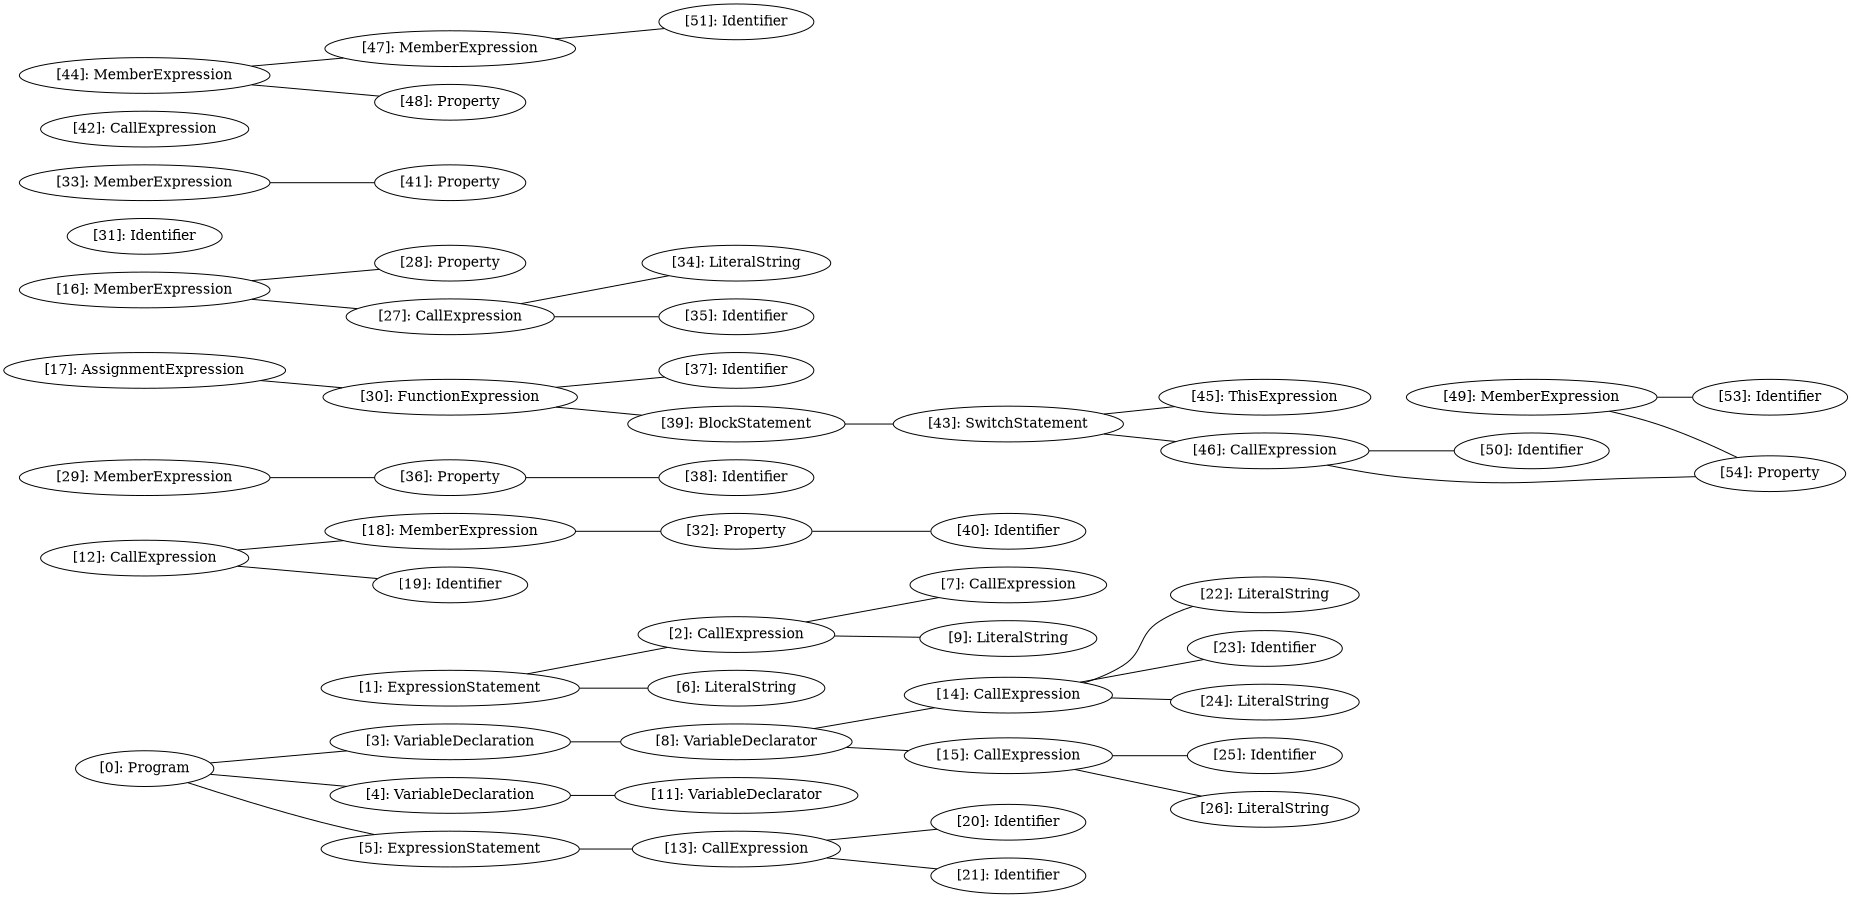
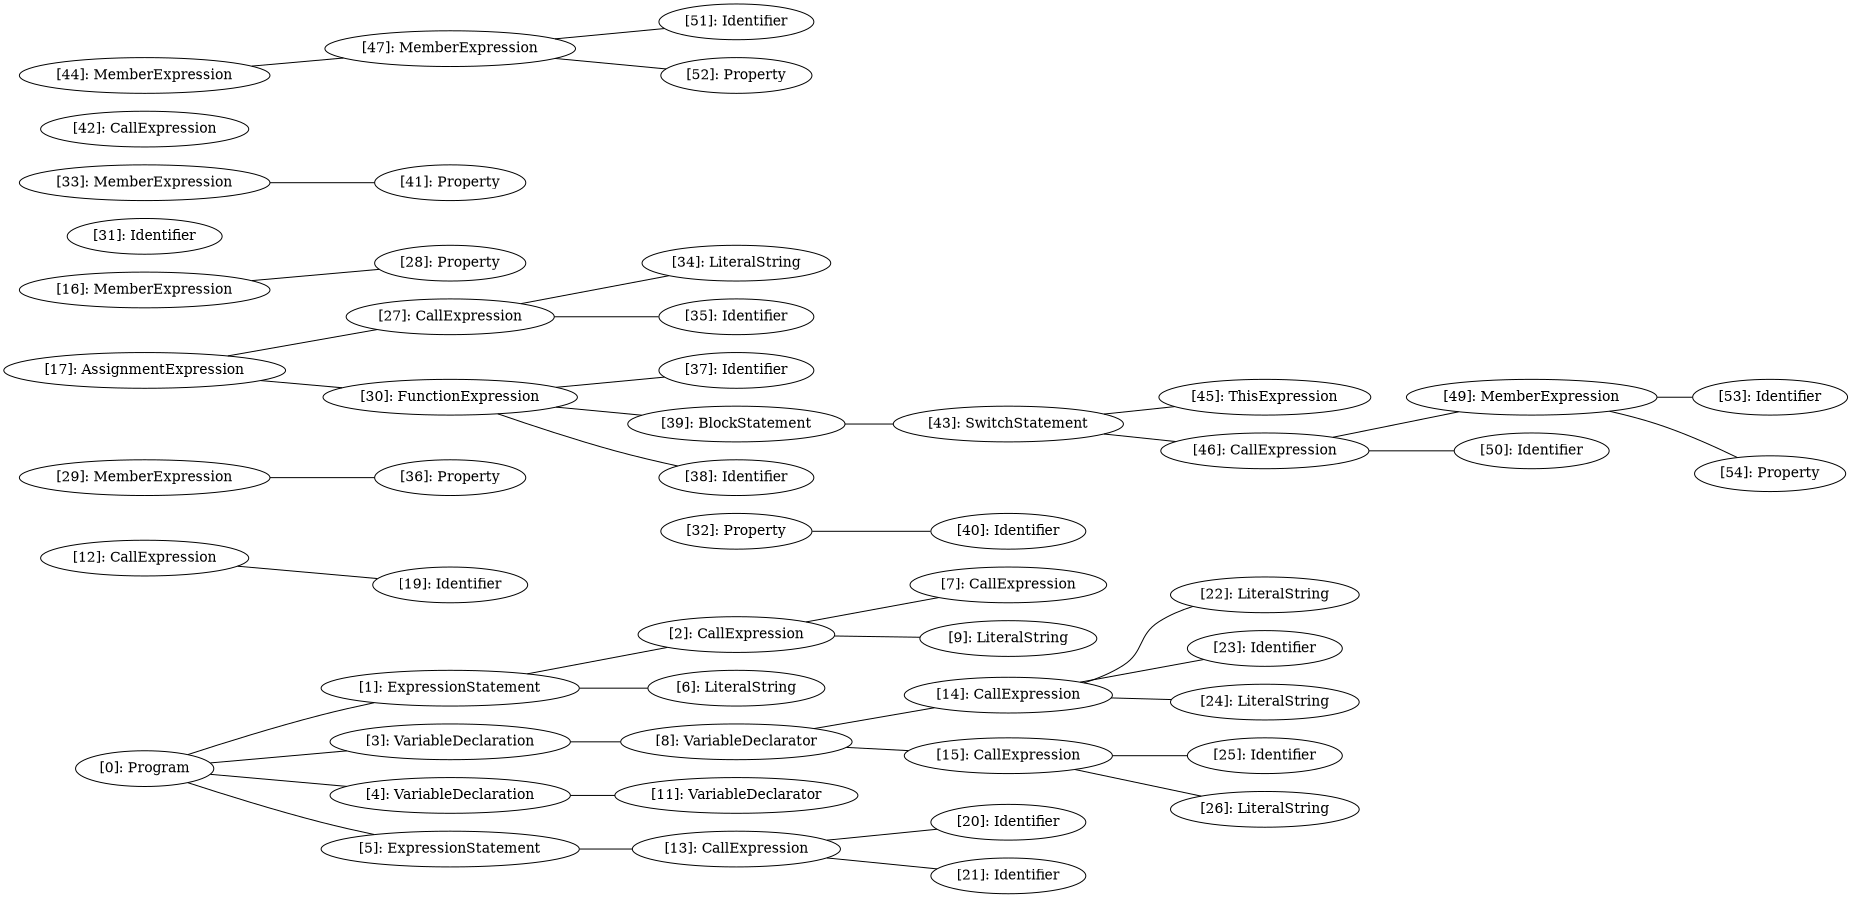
node "[52]: Property": added
node "[48]: Property": removed
edge "[16]: MemberExpression" -- "[27]: CallExpression": now "[17]: AssignmentExpression" -- "[27]: CallExpression"
edge "[36]: Property" -- "[38]: Identifier": now "[30]: FunctionExpression" -- "[38]: Identifier"
edge "[46]: CallExpression" -- "[54]: Property": now "[46]: CallExpression" -- "[49]: MemberExpression"
node "[18]: MemberExpression": removed
edge "[1]: ExpressionStatement" -- "[0]: Program": added
